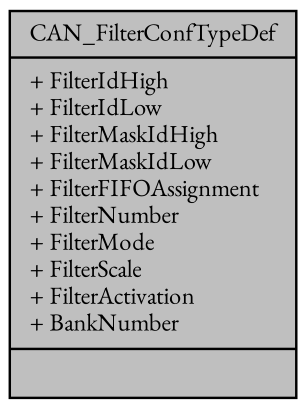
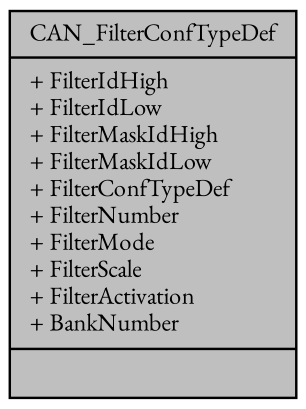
node "CAN_FilterConfTypeDef": text "+ FilterFIFOAssignment" -> "+ FilterConfTypeDef"
